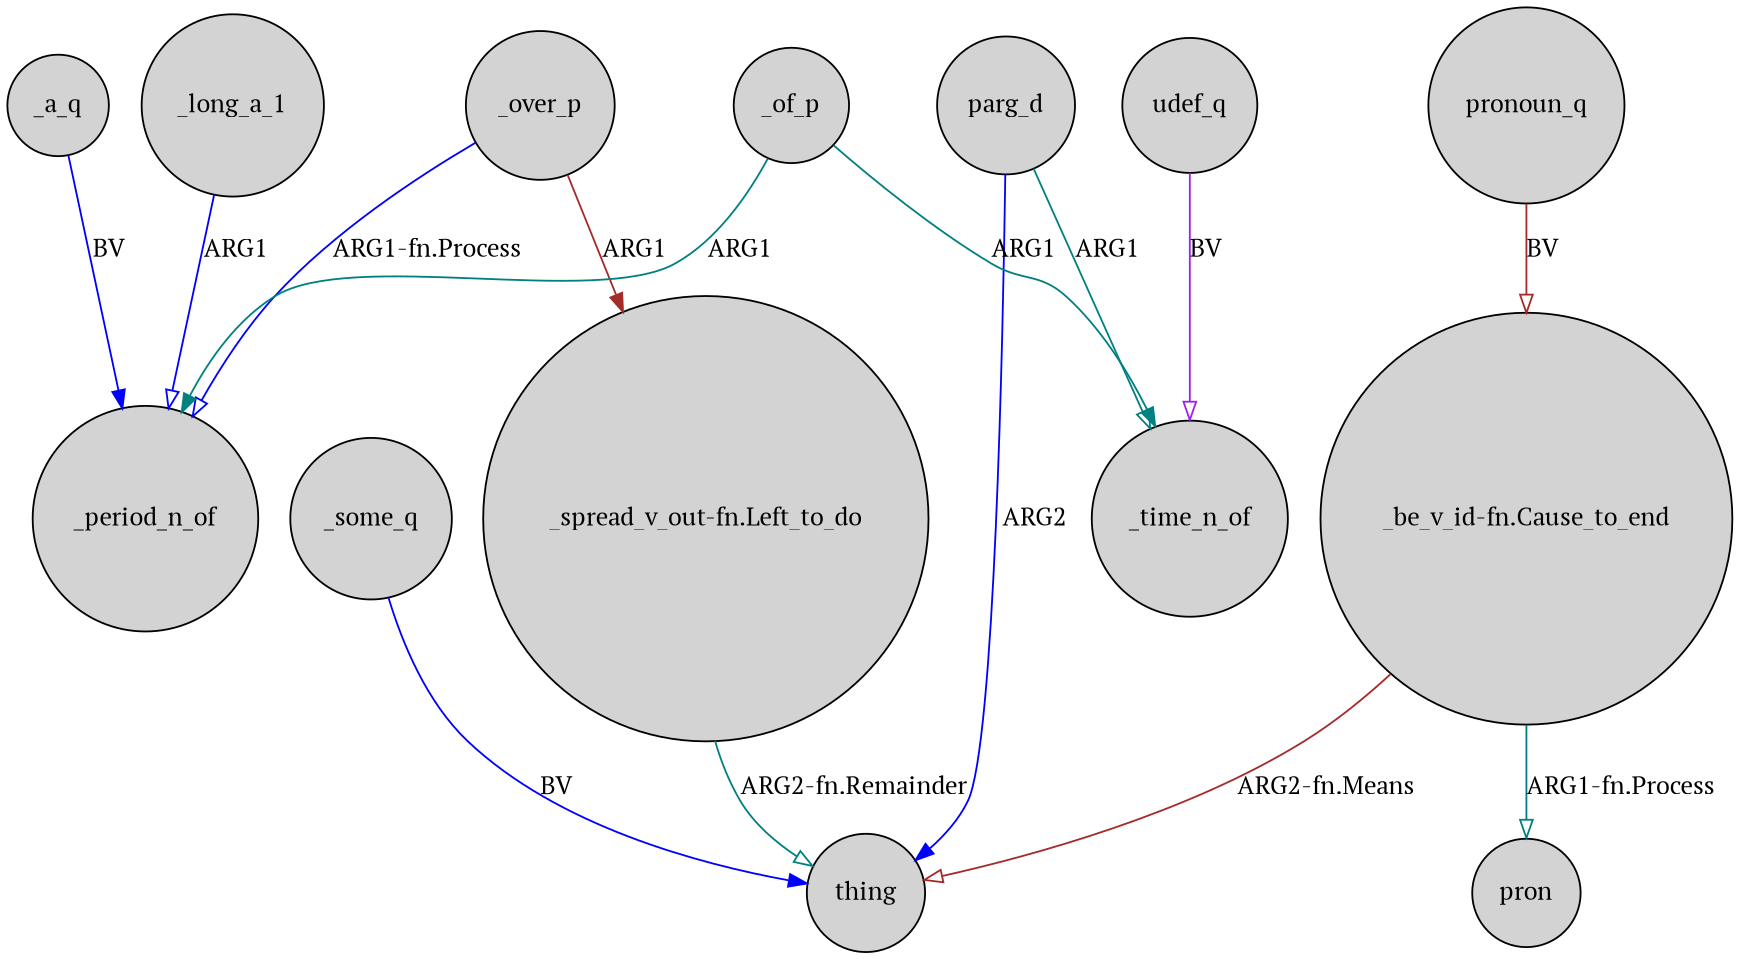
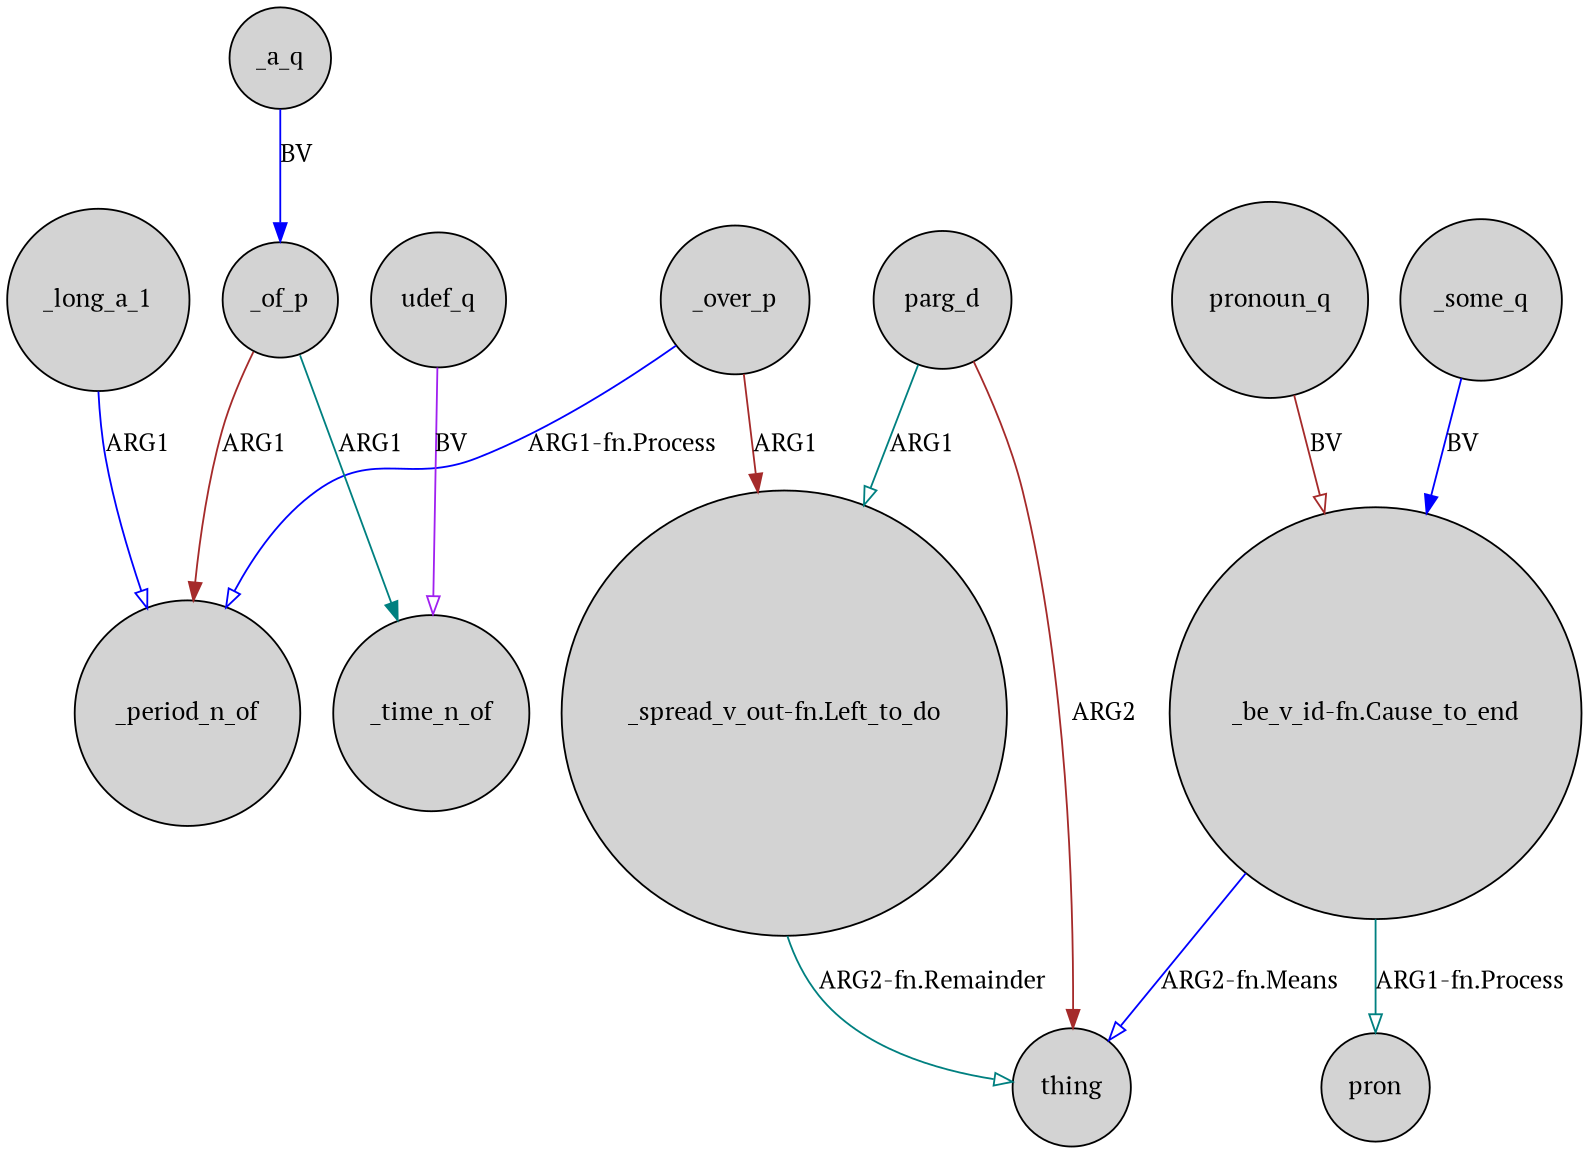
edge "_a_q" -> "_period_n_of": now "_a_q" -> "_of_p"
edge "_of_p" -> "_period_n_of": color teal -> brown
edge "parg_d" -> "_time_n_of": now "parg_d" -> "_spread_v_out-fn.Left_to_do"
edge "parg_d" -> "thing": color blue -> brown
edge "_some_q" -> "thing": now "_some_q" -> "_be_v_id-fn.Cause_to_end"
edge "_be_v_id-fn.Cause_to_end" -> "thing": color brown -> blue
